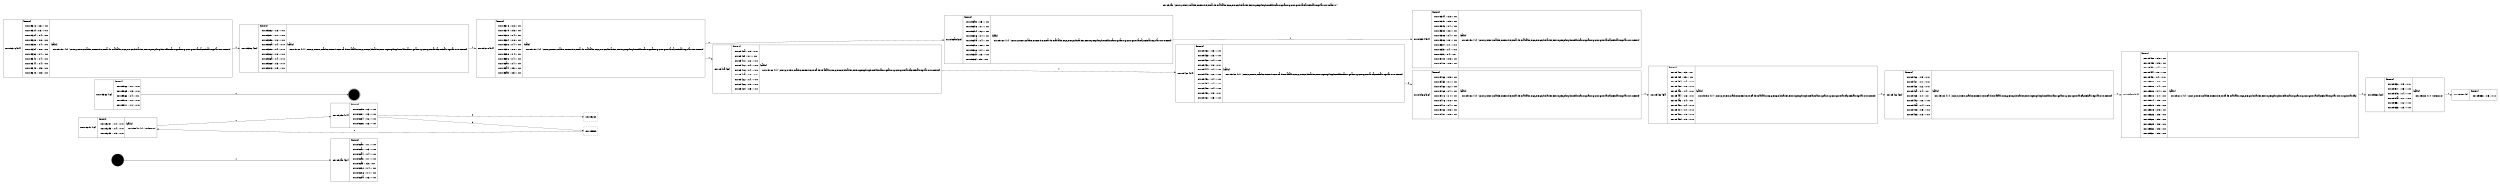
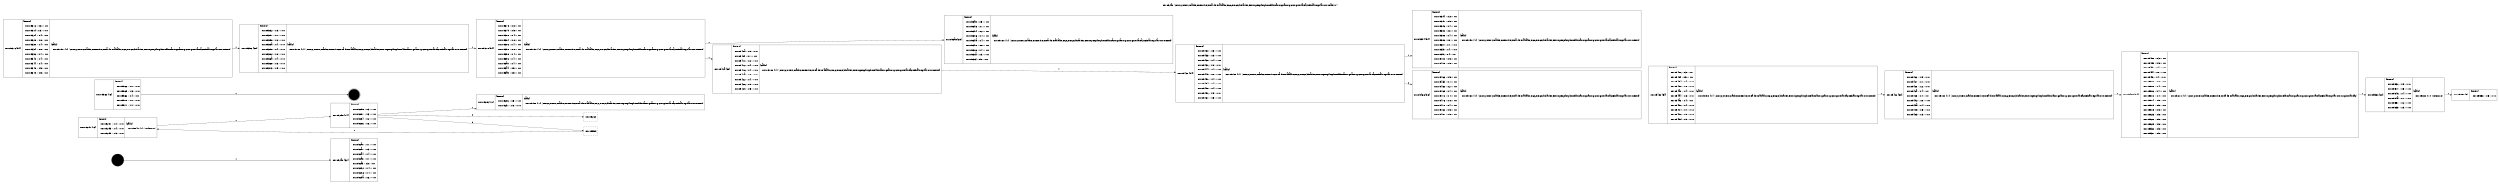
edge "0x1093ae [38]" -> "0x1093d4 [54]": now "0x109430 [54]" -> "0x1093d4 [54]"
edge "0x109466 [38]" -> "0x10948c [54]": removed, label "1"
node "0x1092ec [10]": added
